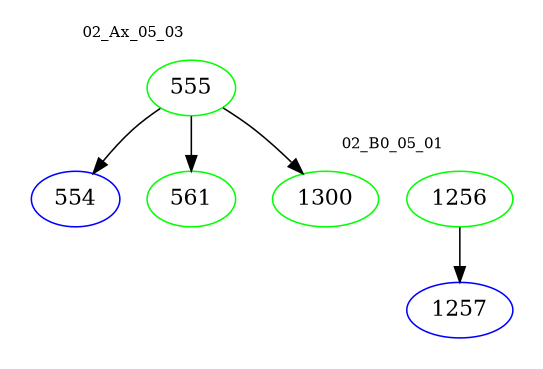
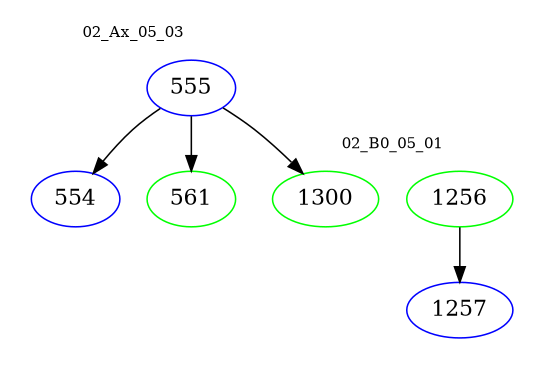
node "555": color green -> blue
